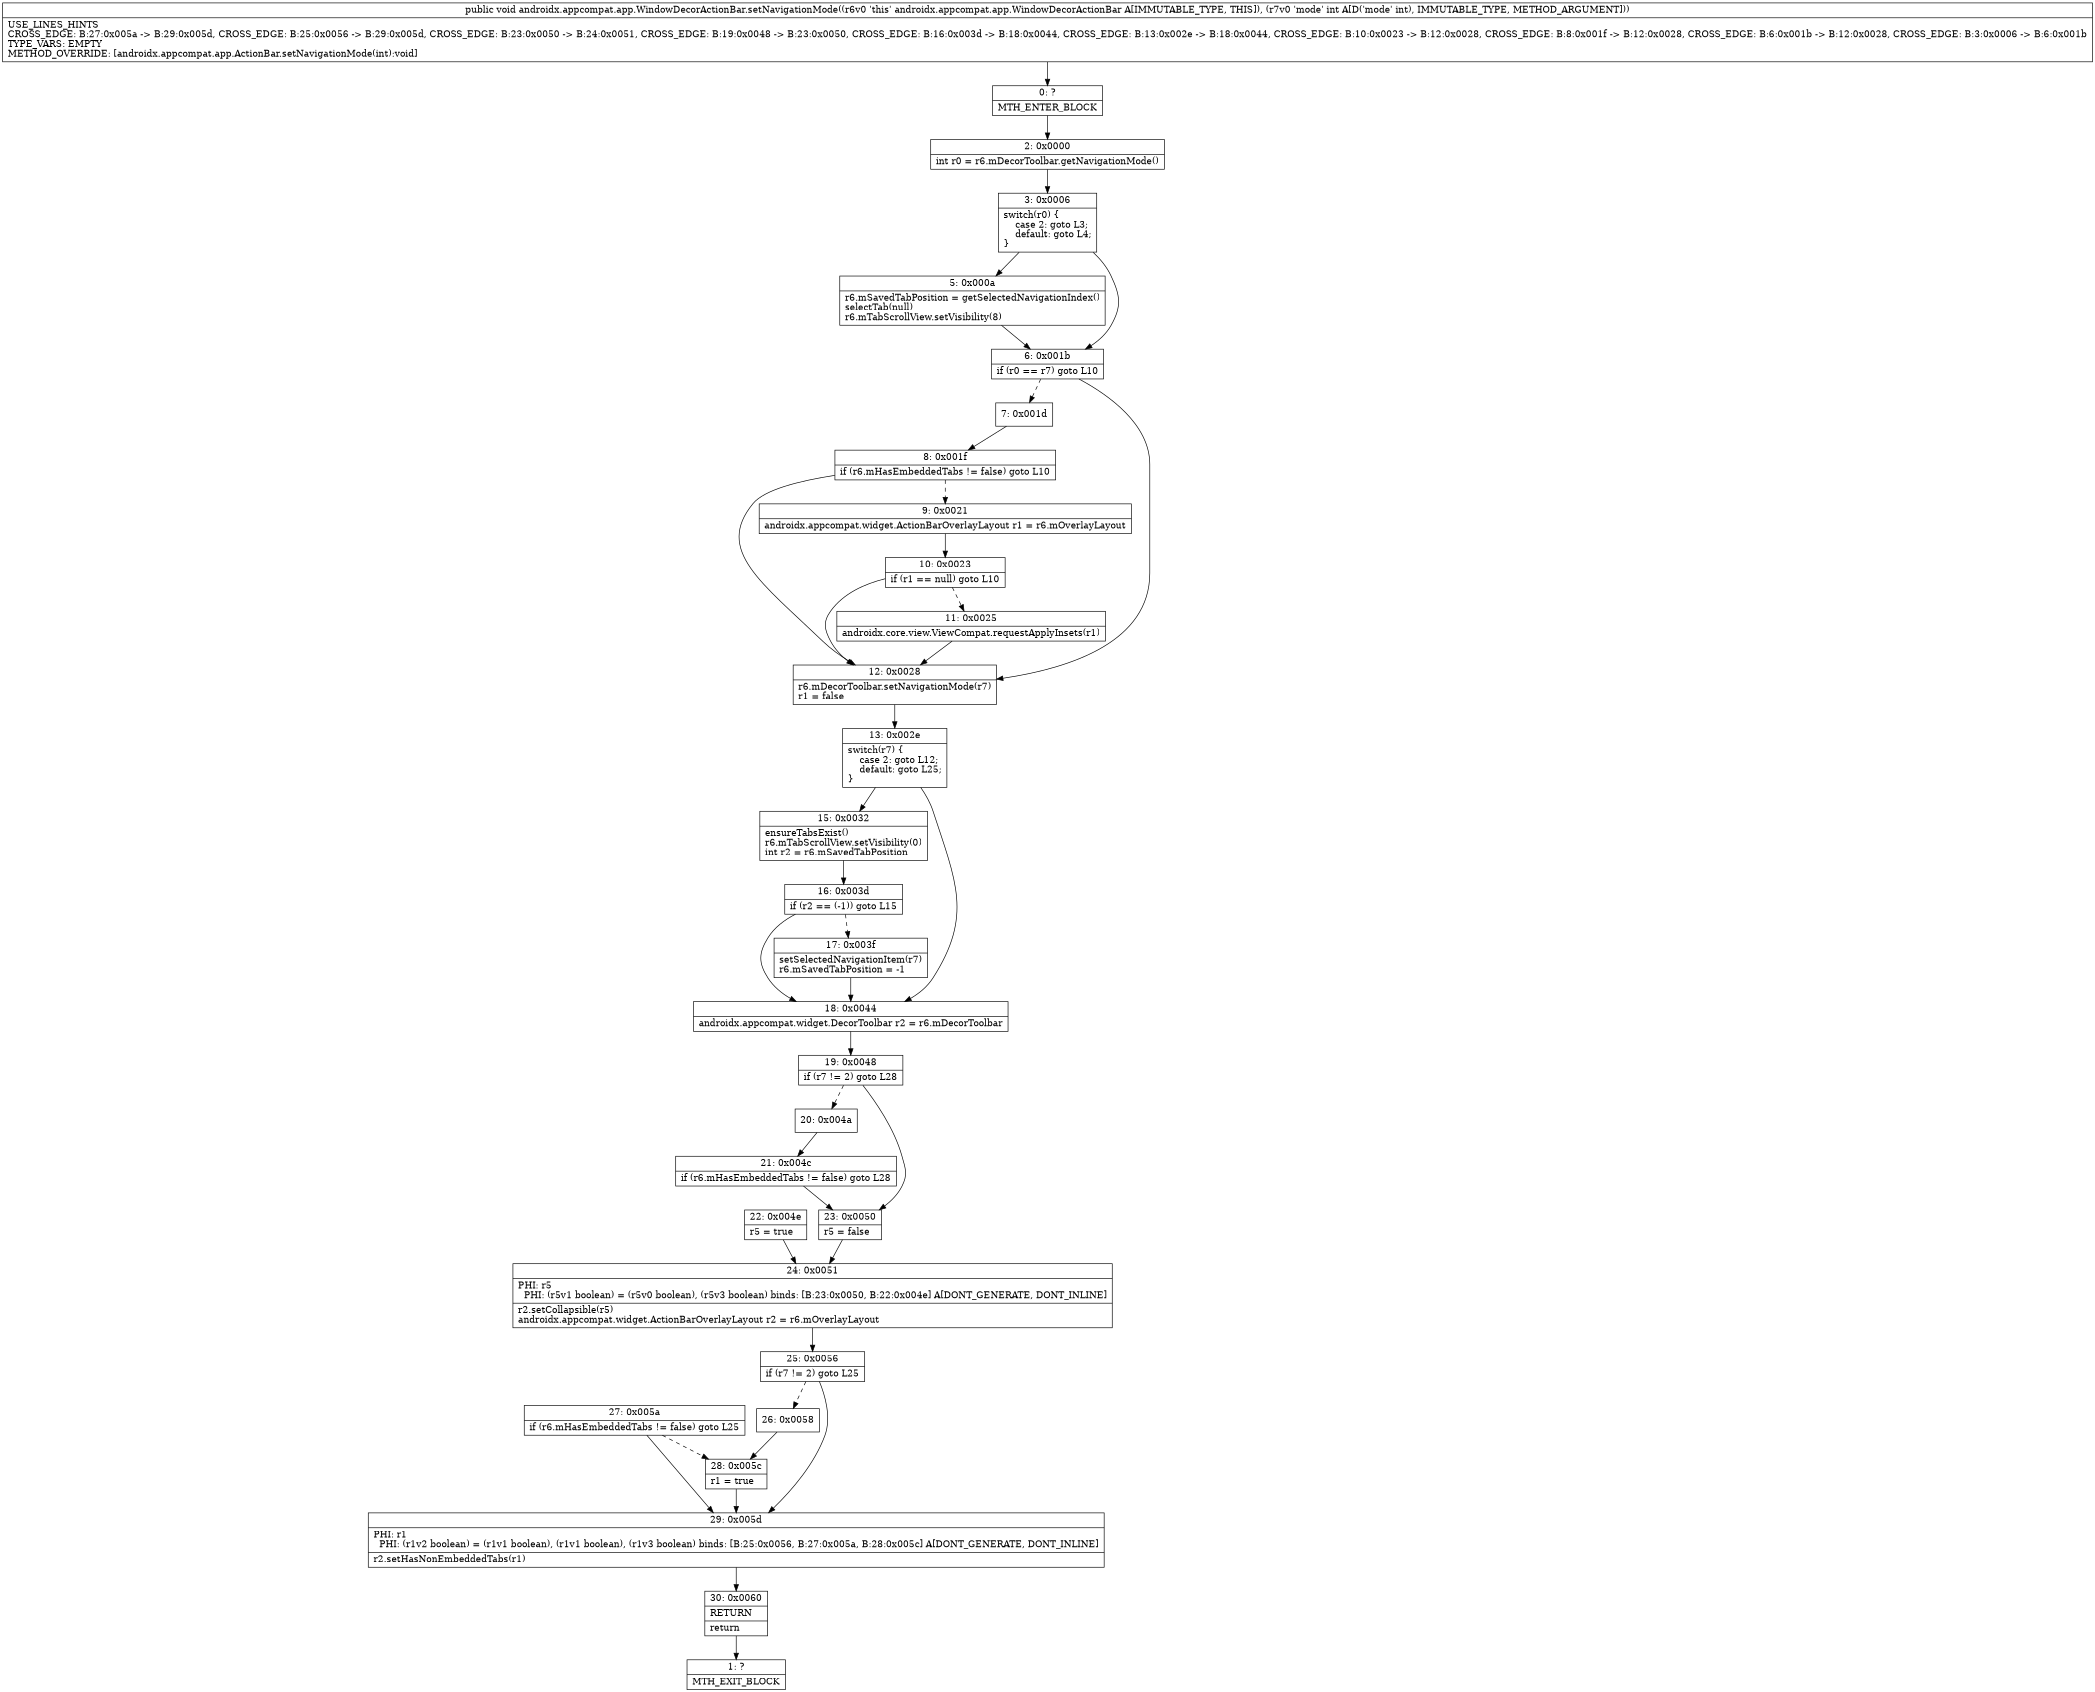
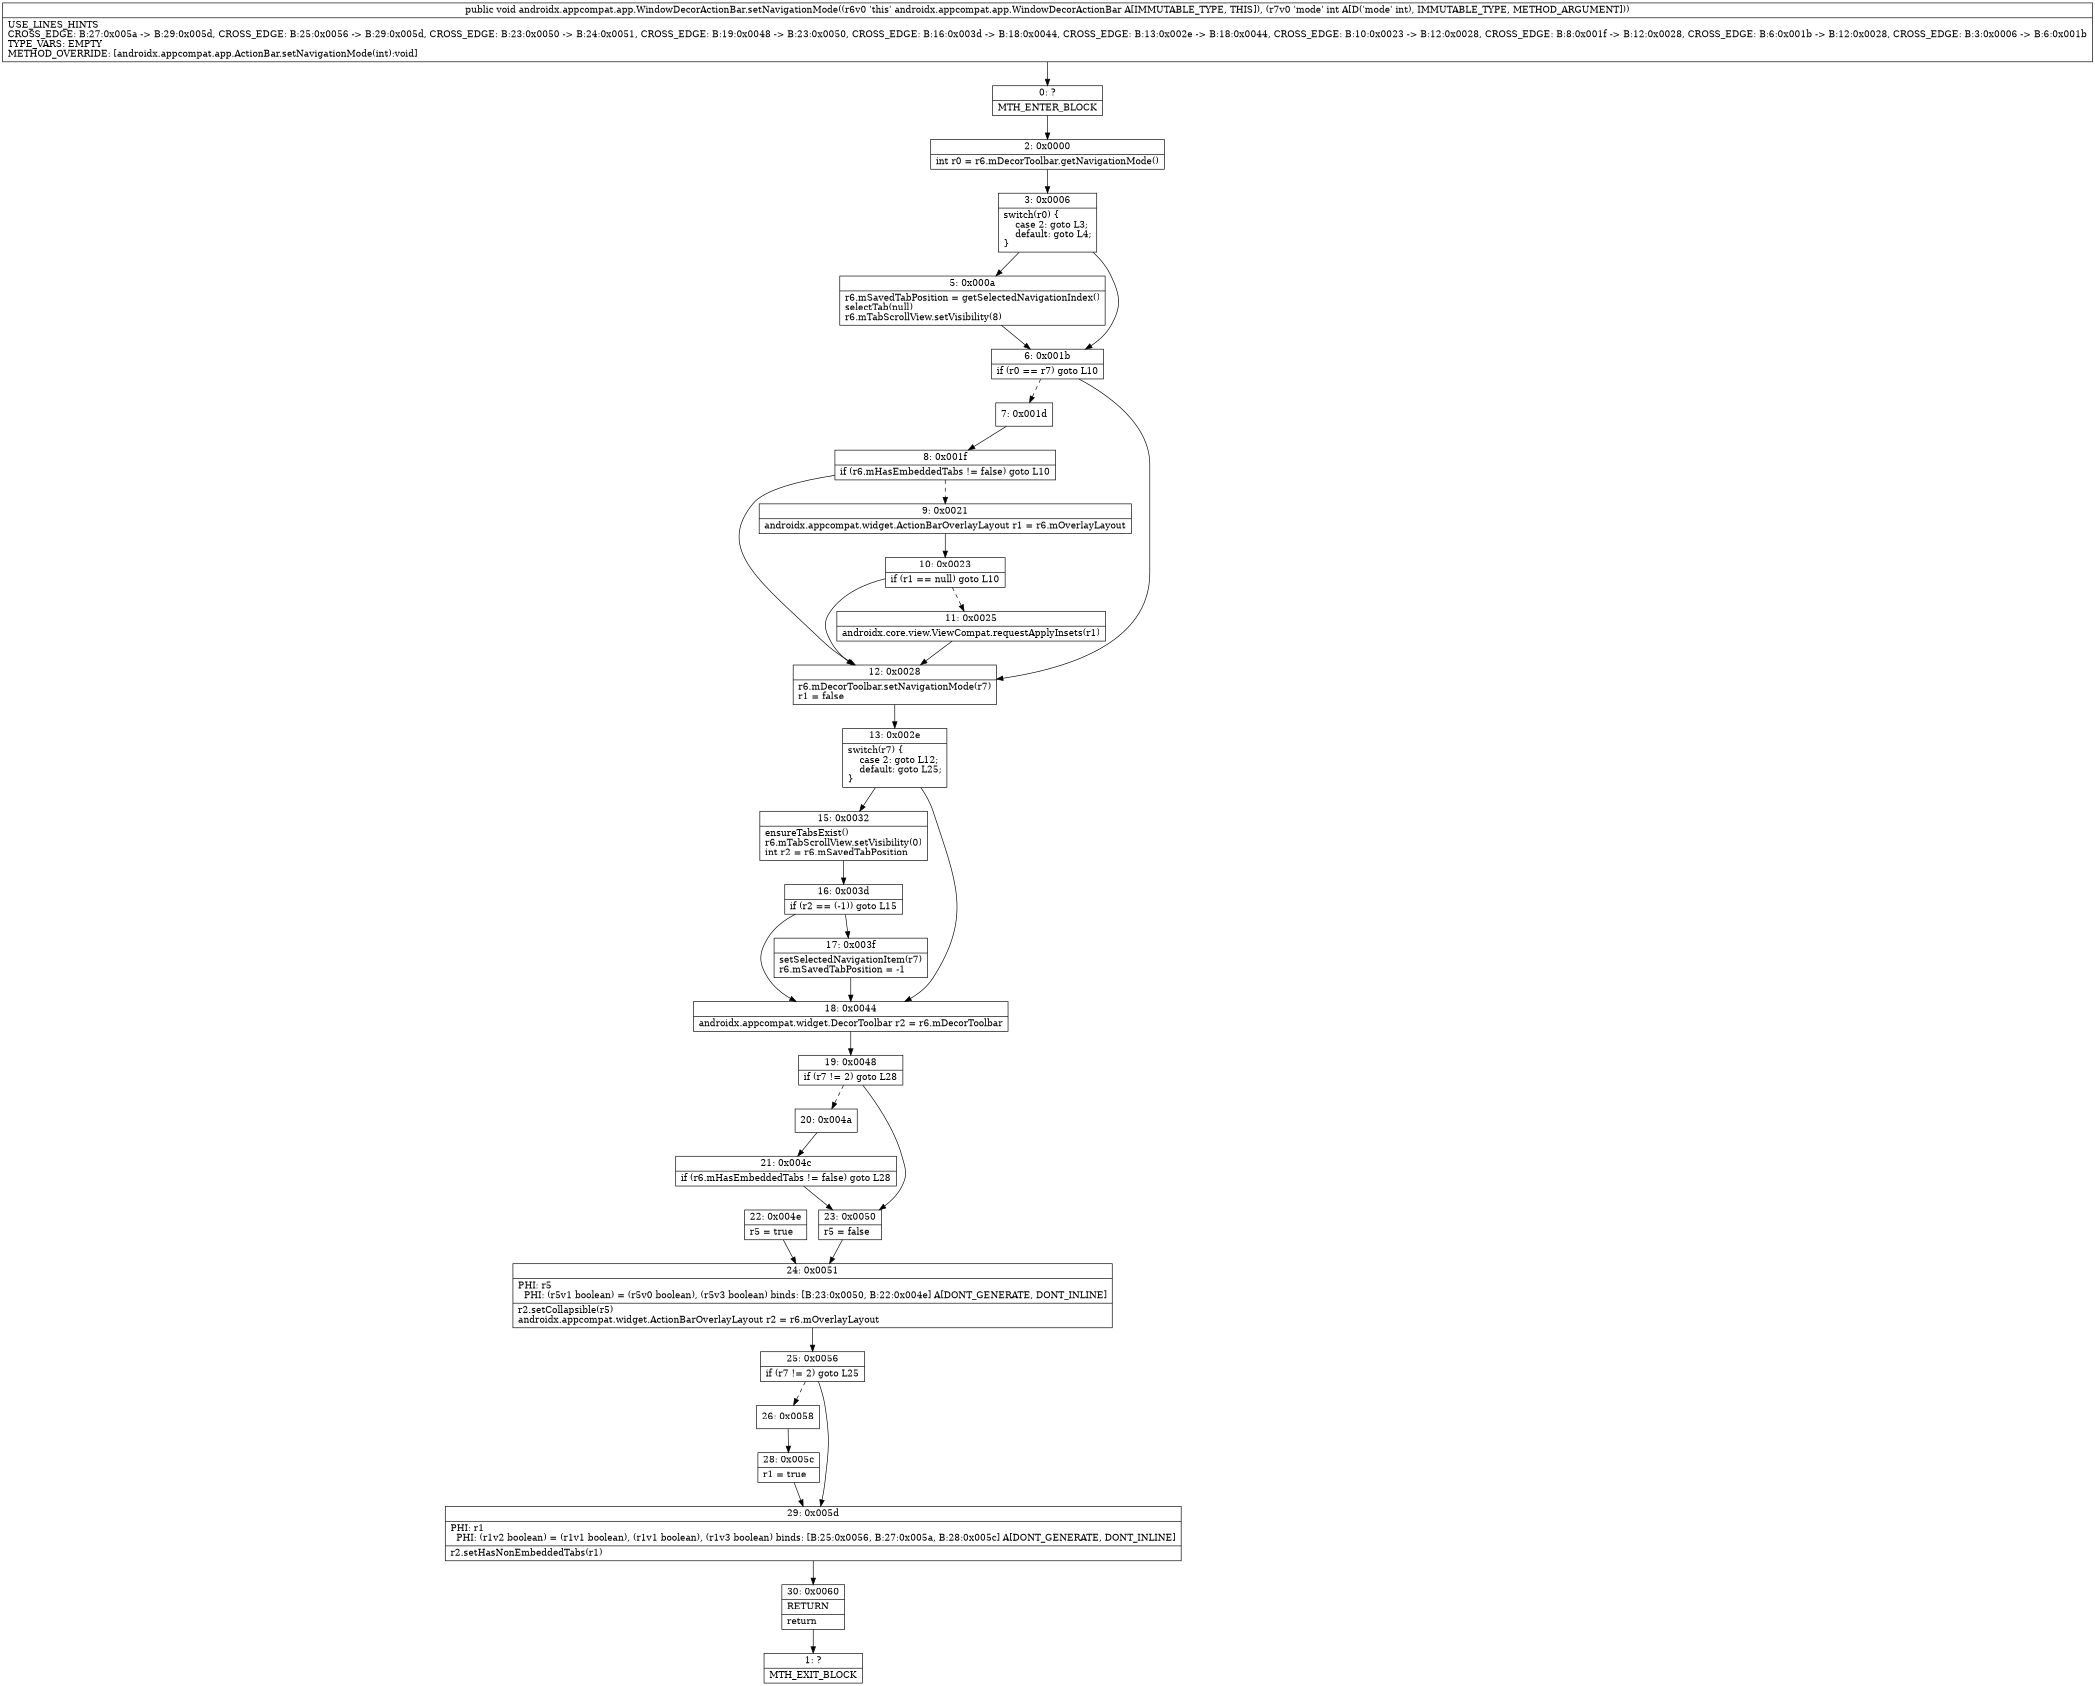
edge "16: 0x003d" -> "17: 0x003f": style dashed -> solid
node "27: 0x005a": removed
